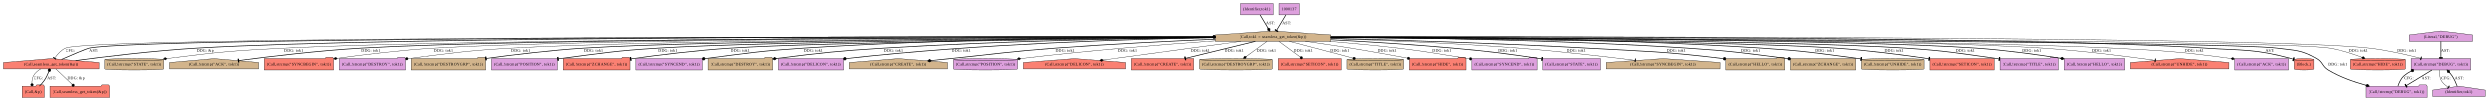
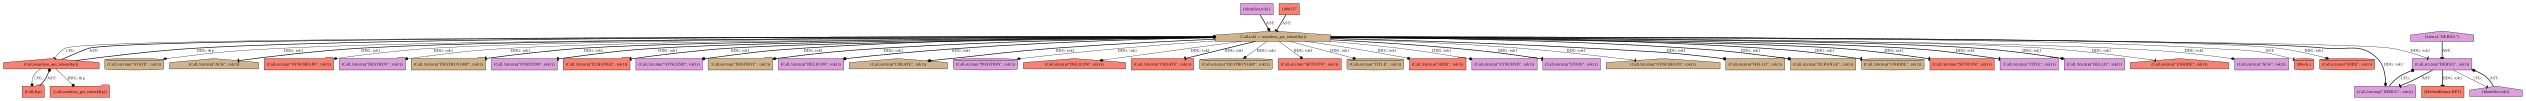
node "1000137": fillcolor plum -> salmon
edge "(Call,tok1 = seamless_get_token(&p))" -> "(Block,)": style bold -> solid
node "(MethodReturn,RET)": added
